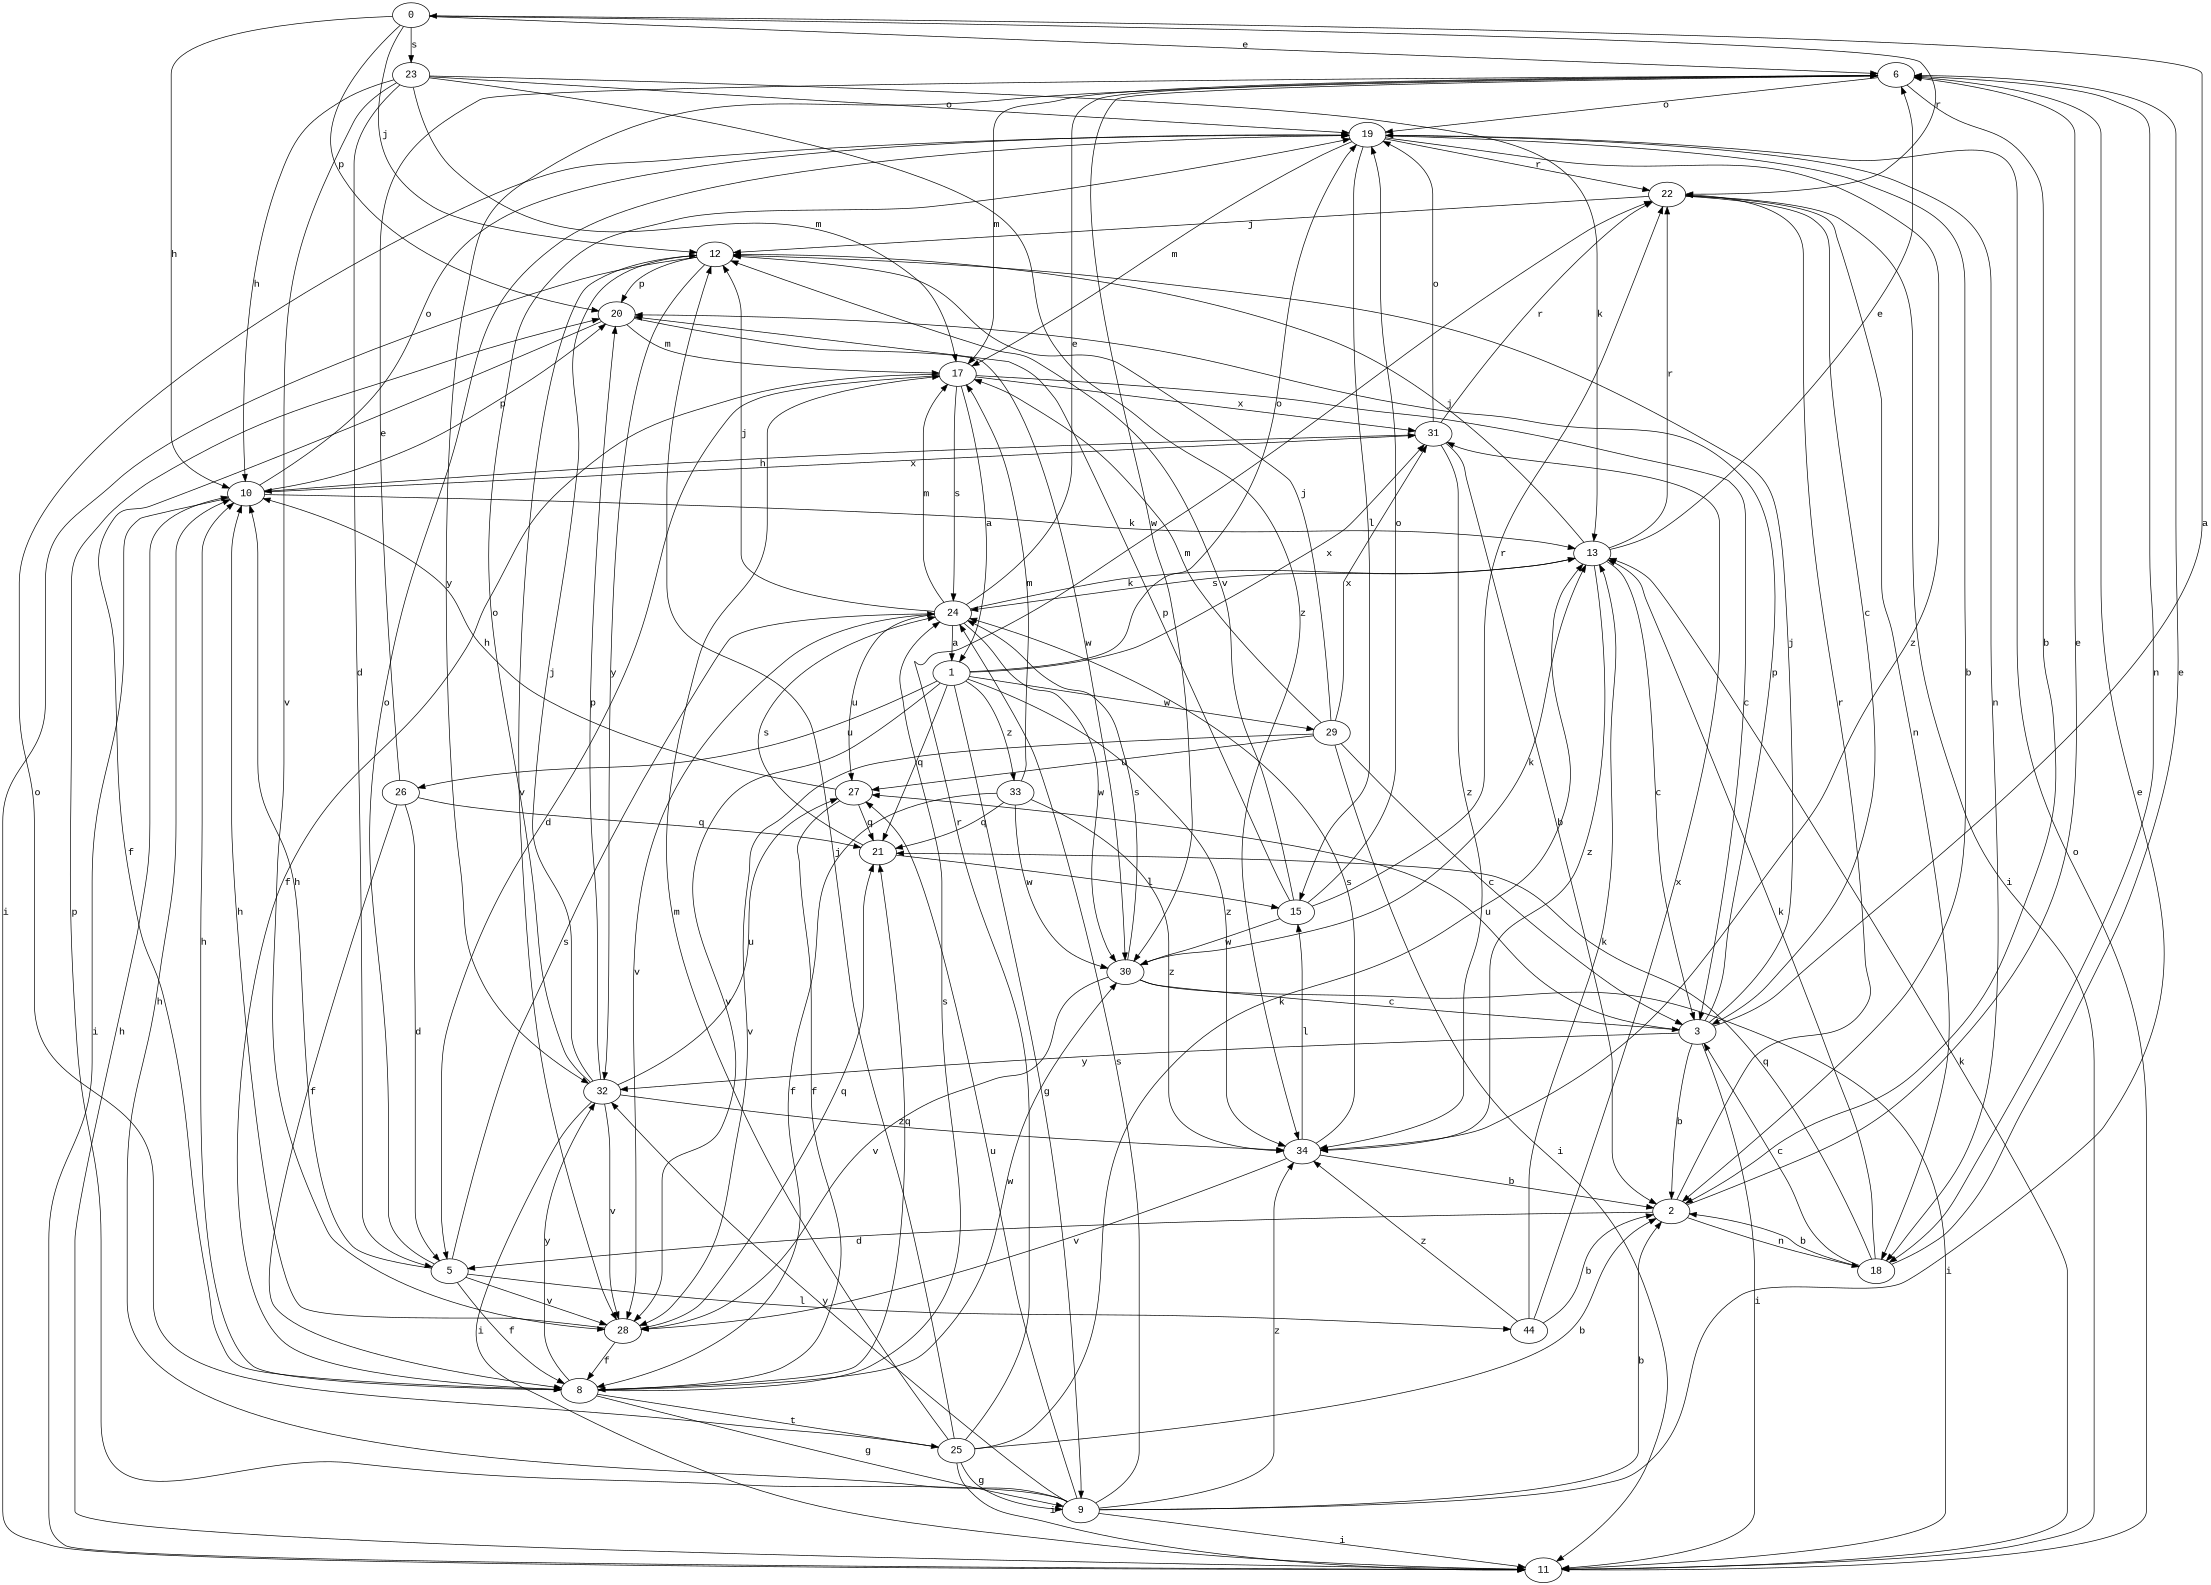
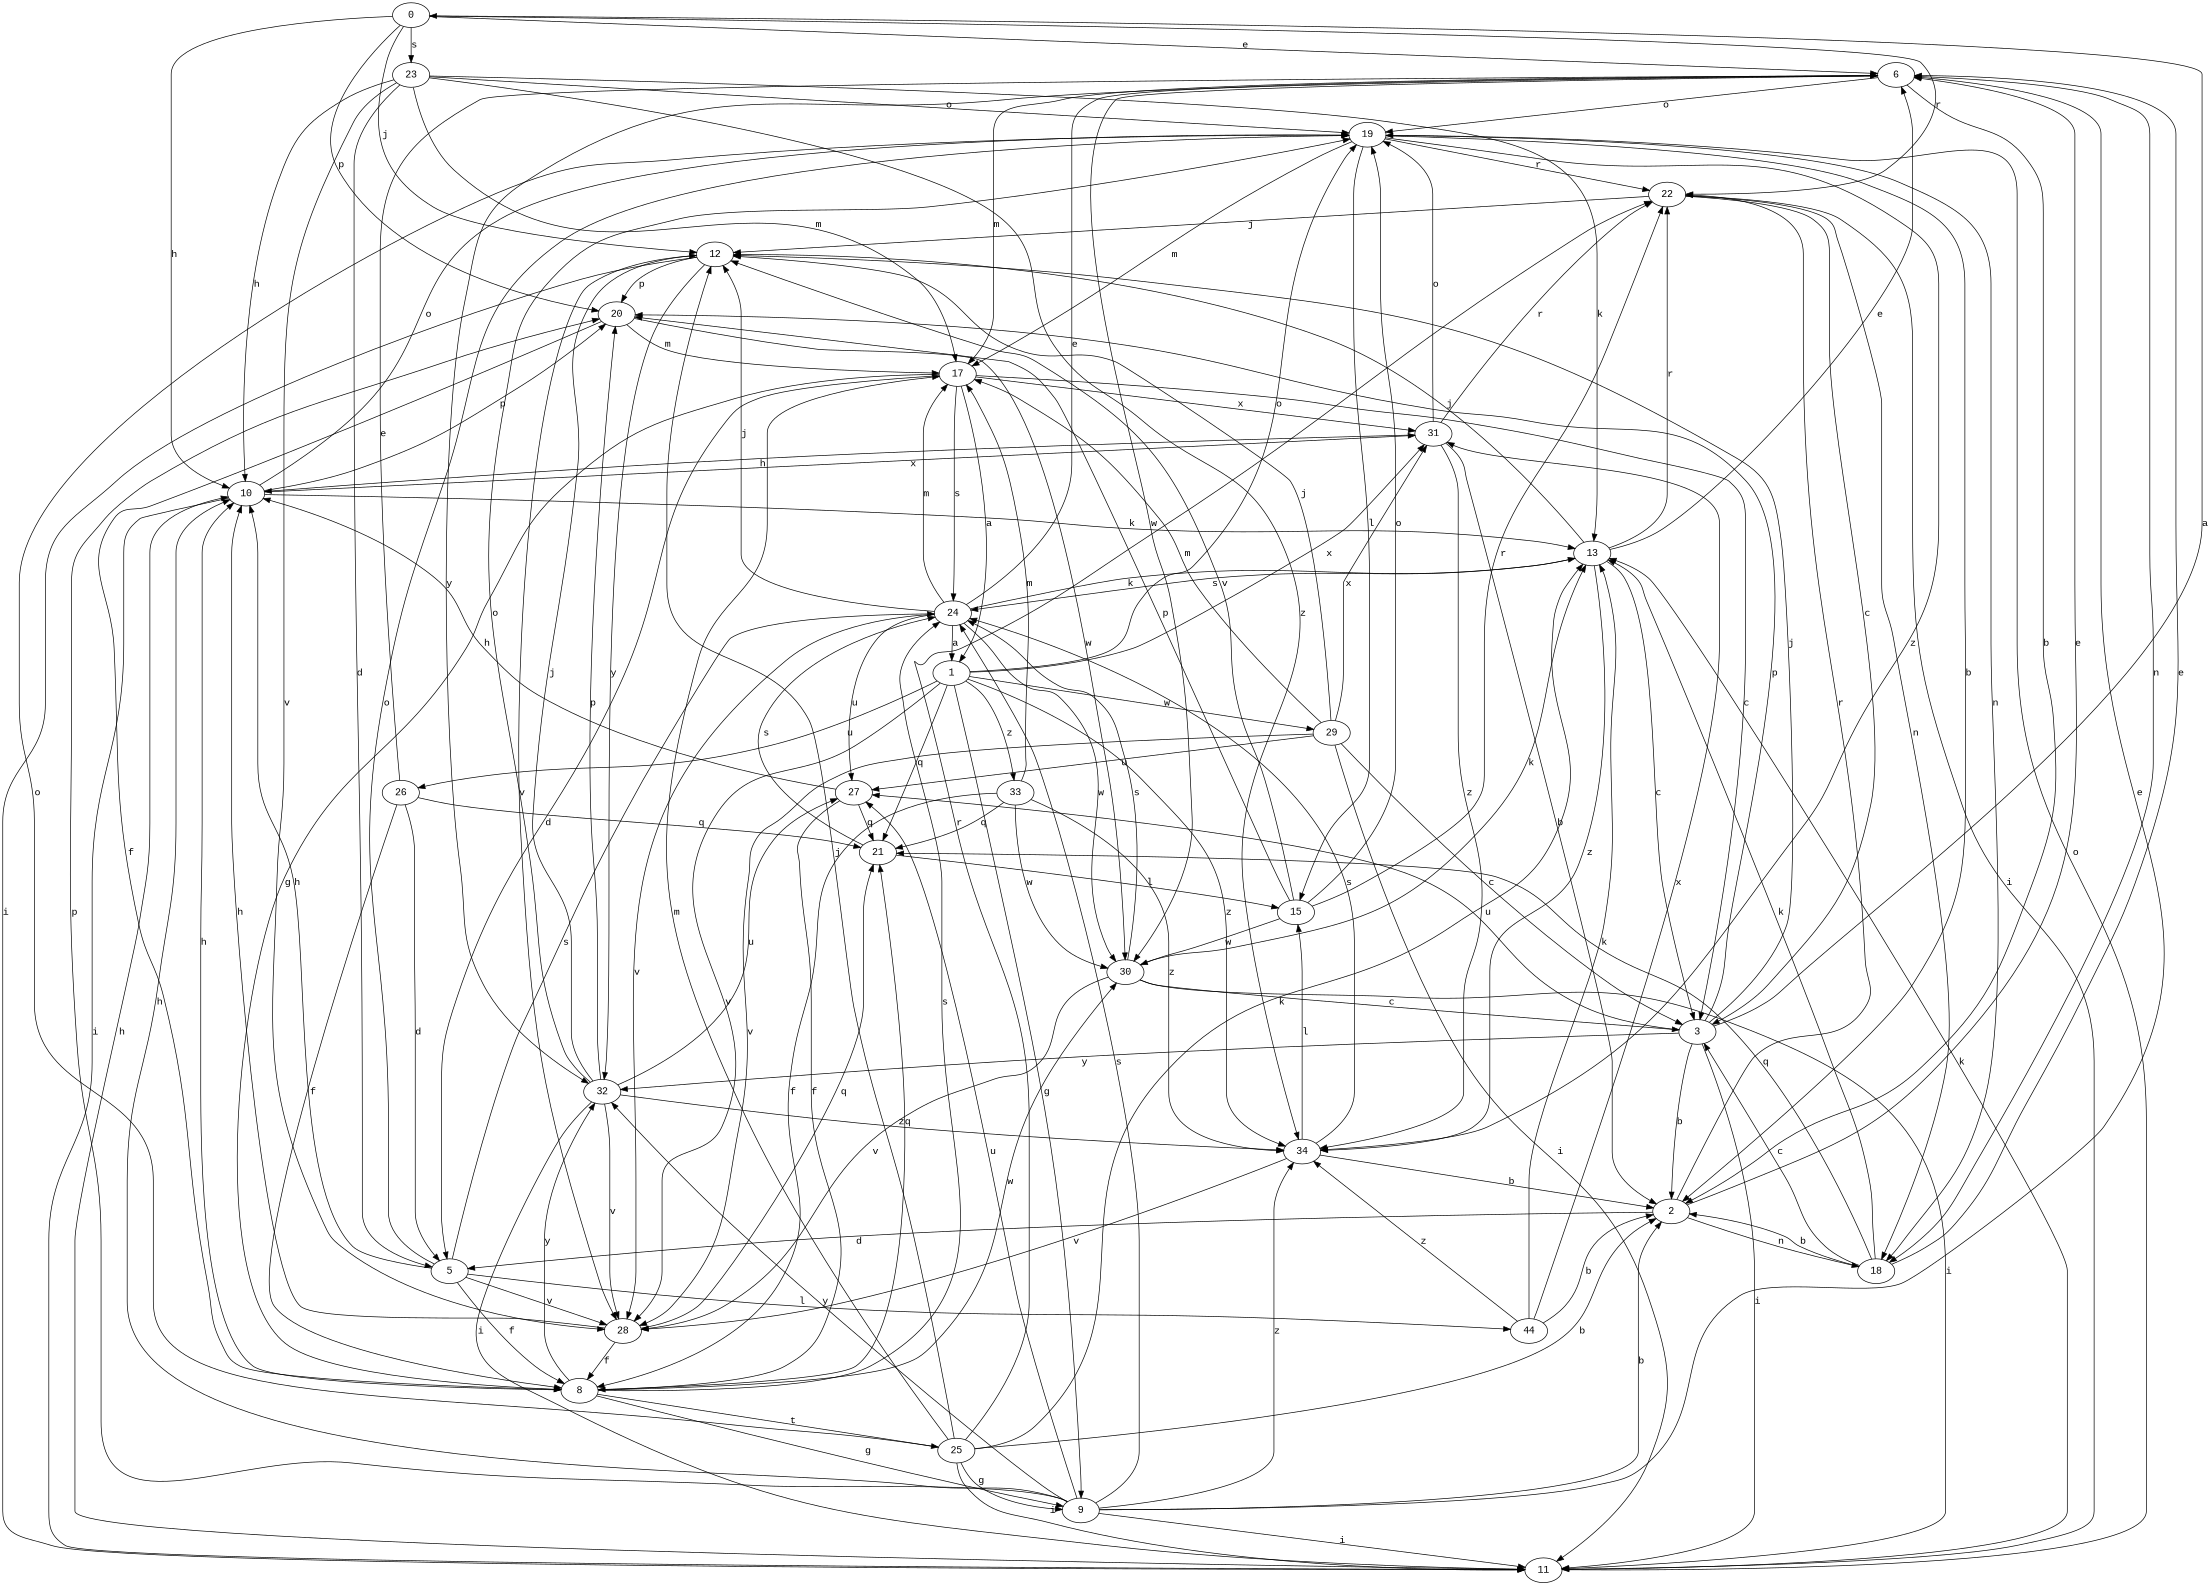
edge "17" -> "8": label "f" -> "g"
